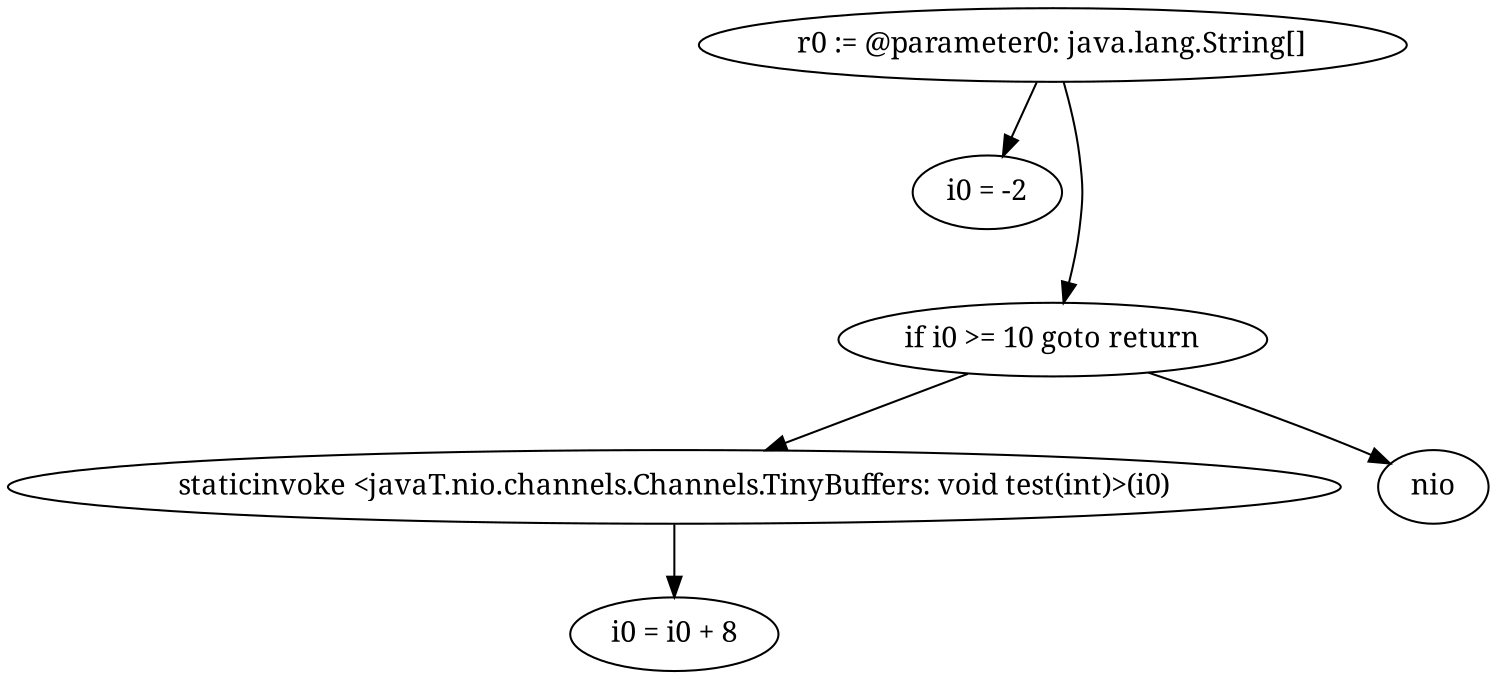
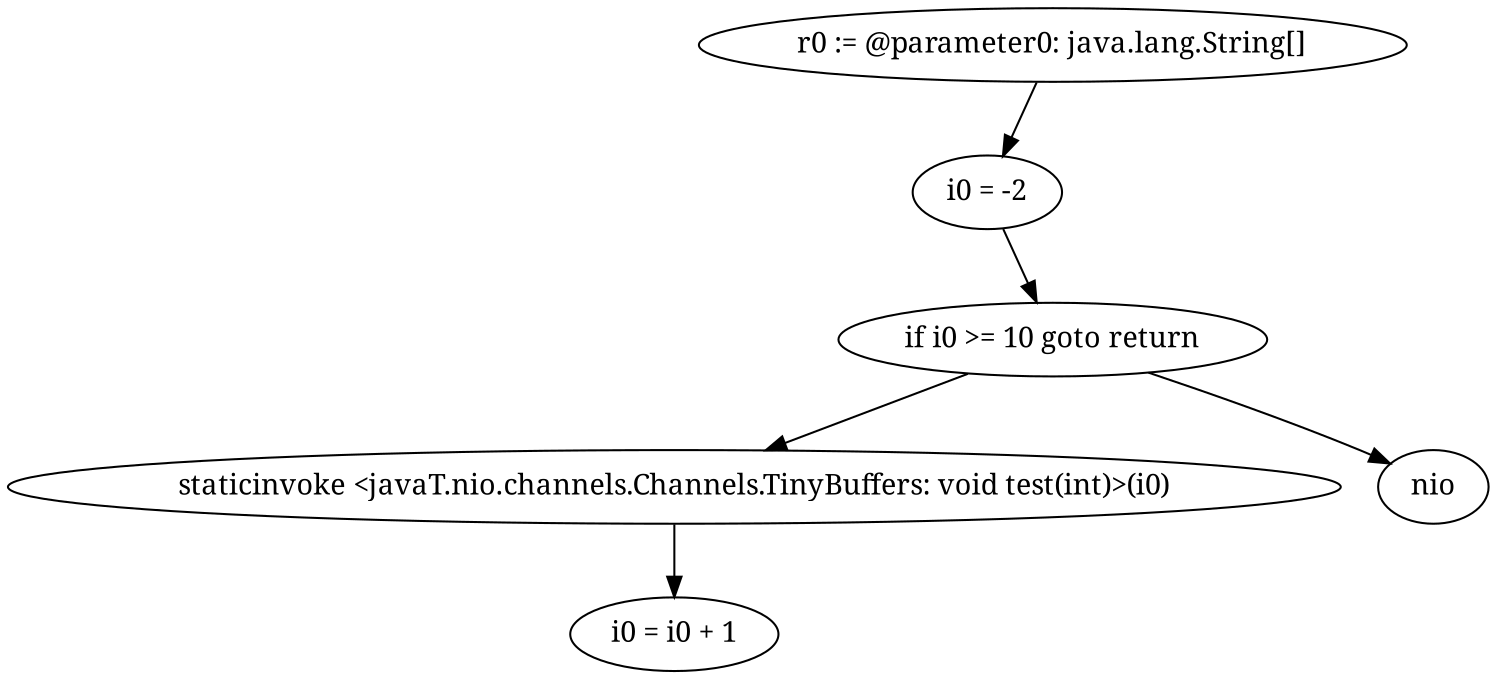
edge "r0 := @parameter0: java.lang.String[]" -> "if i0 >= 10 goto return": now "i0 = -2" -> "if i0 >= 10 goto return"
node "i0 = i0 + 8": label "i0 = i0 + 8" -> "i0 = i0 + 1"
